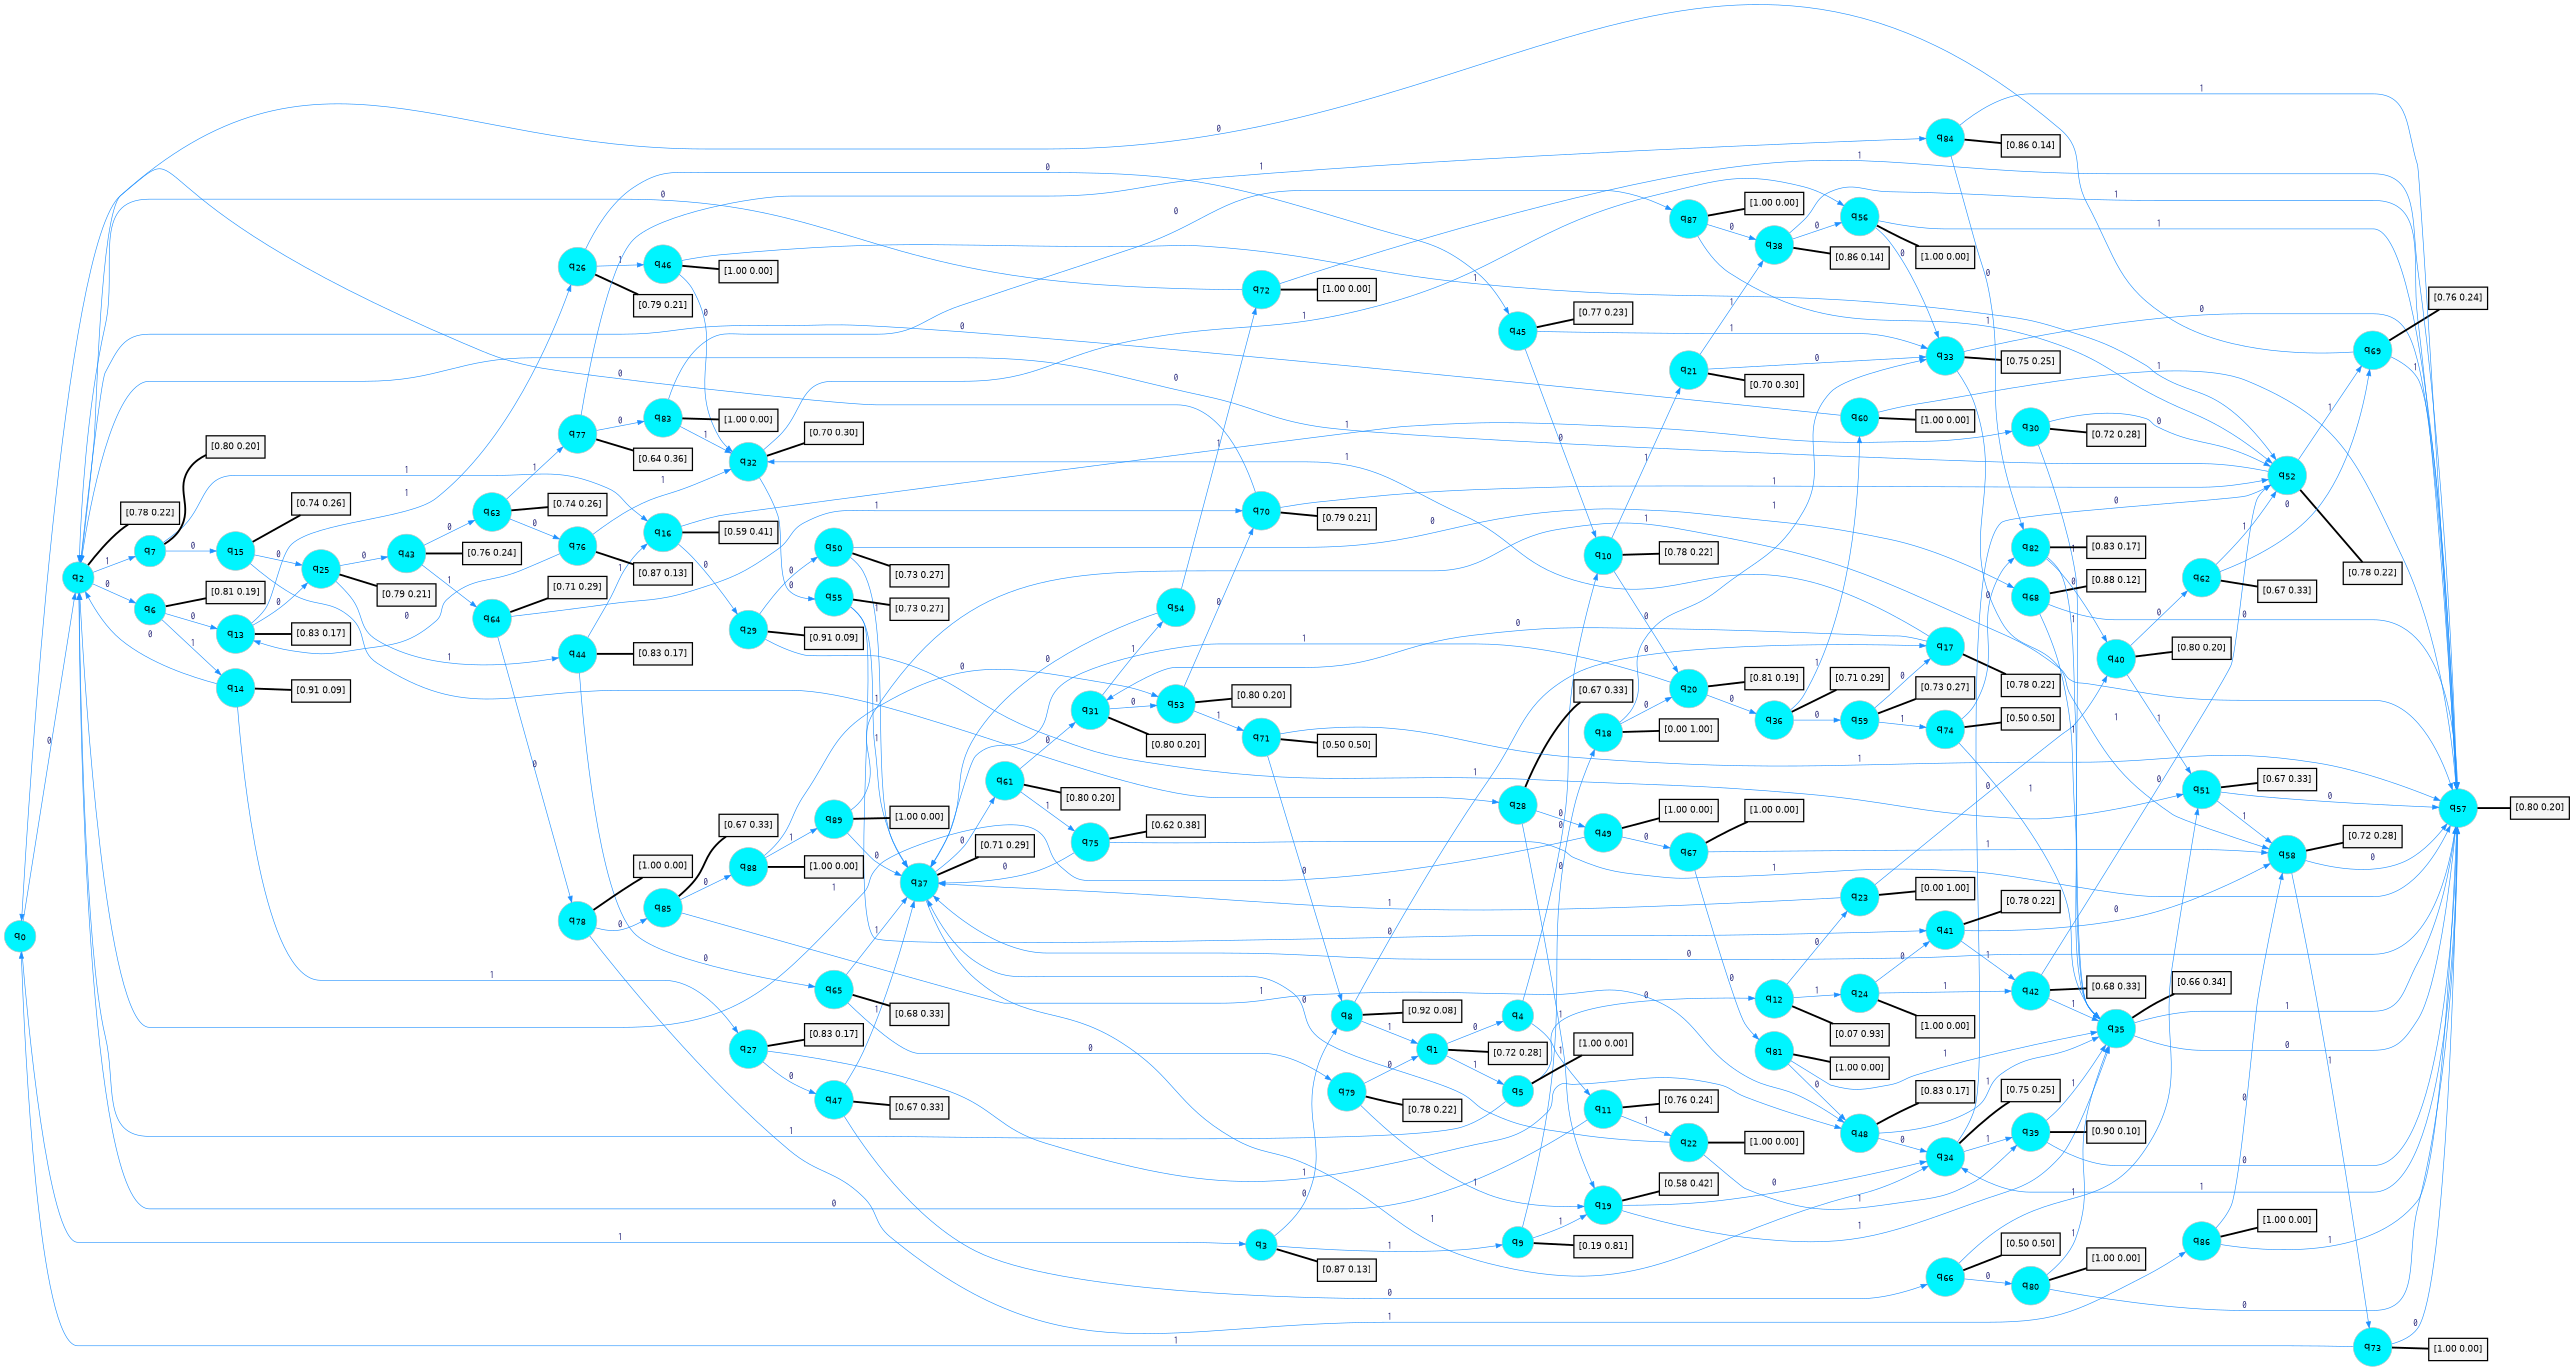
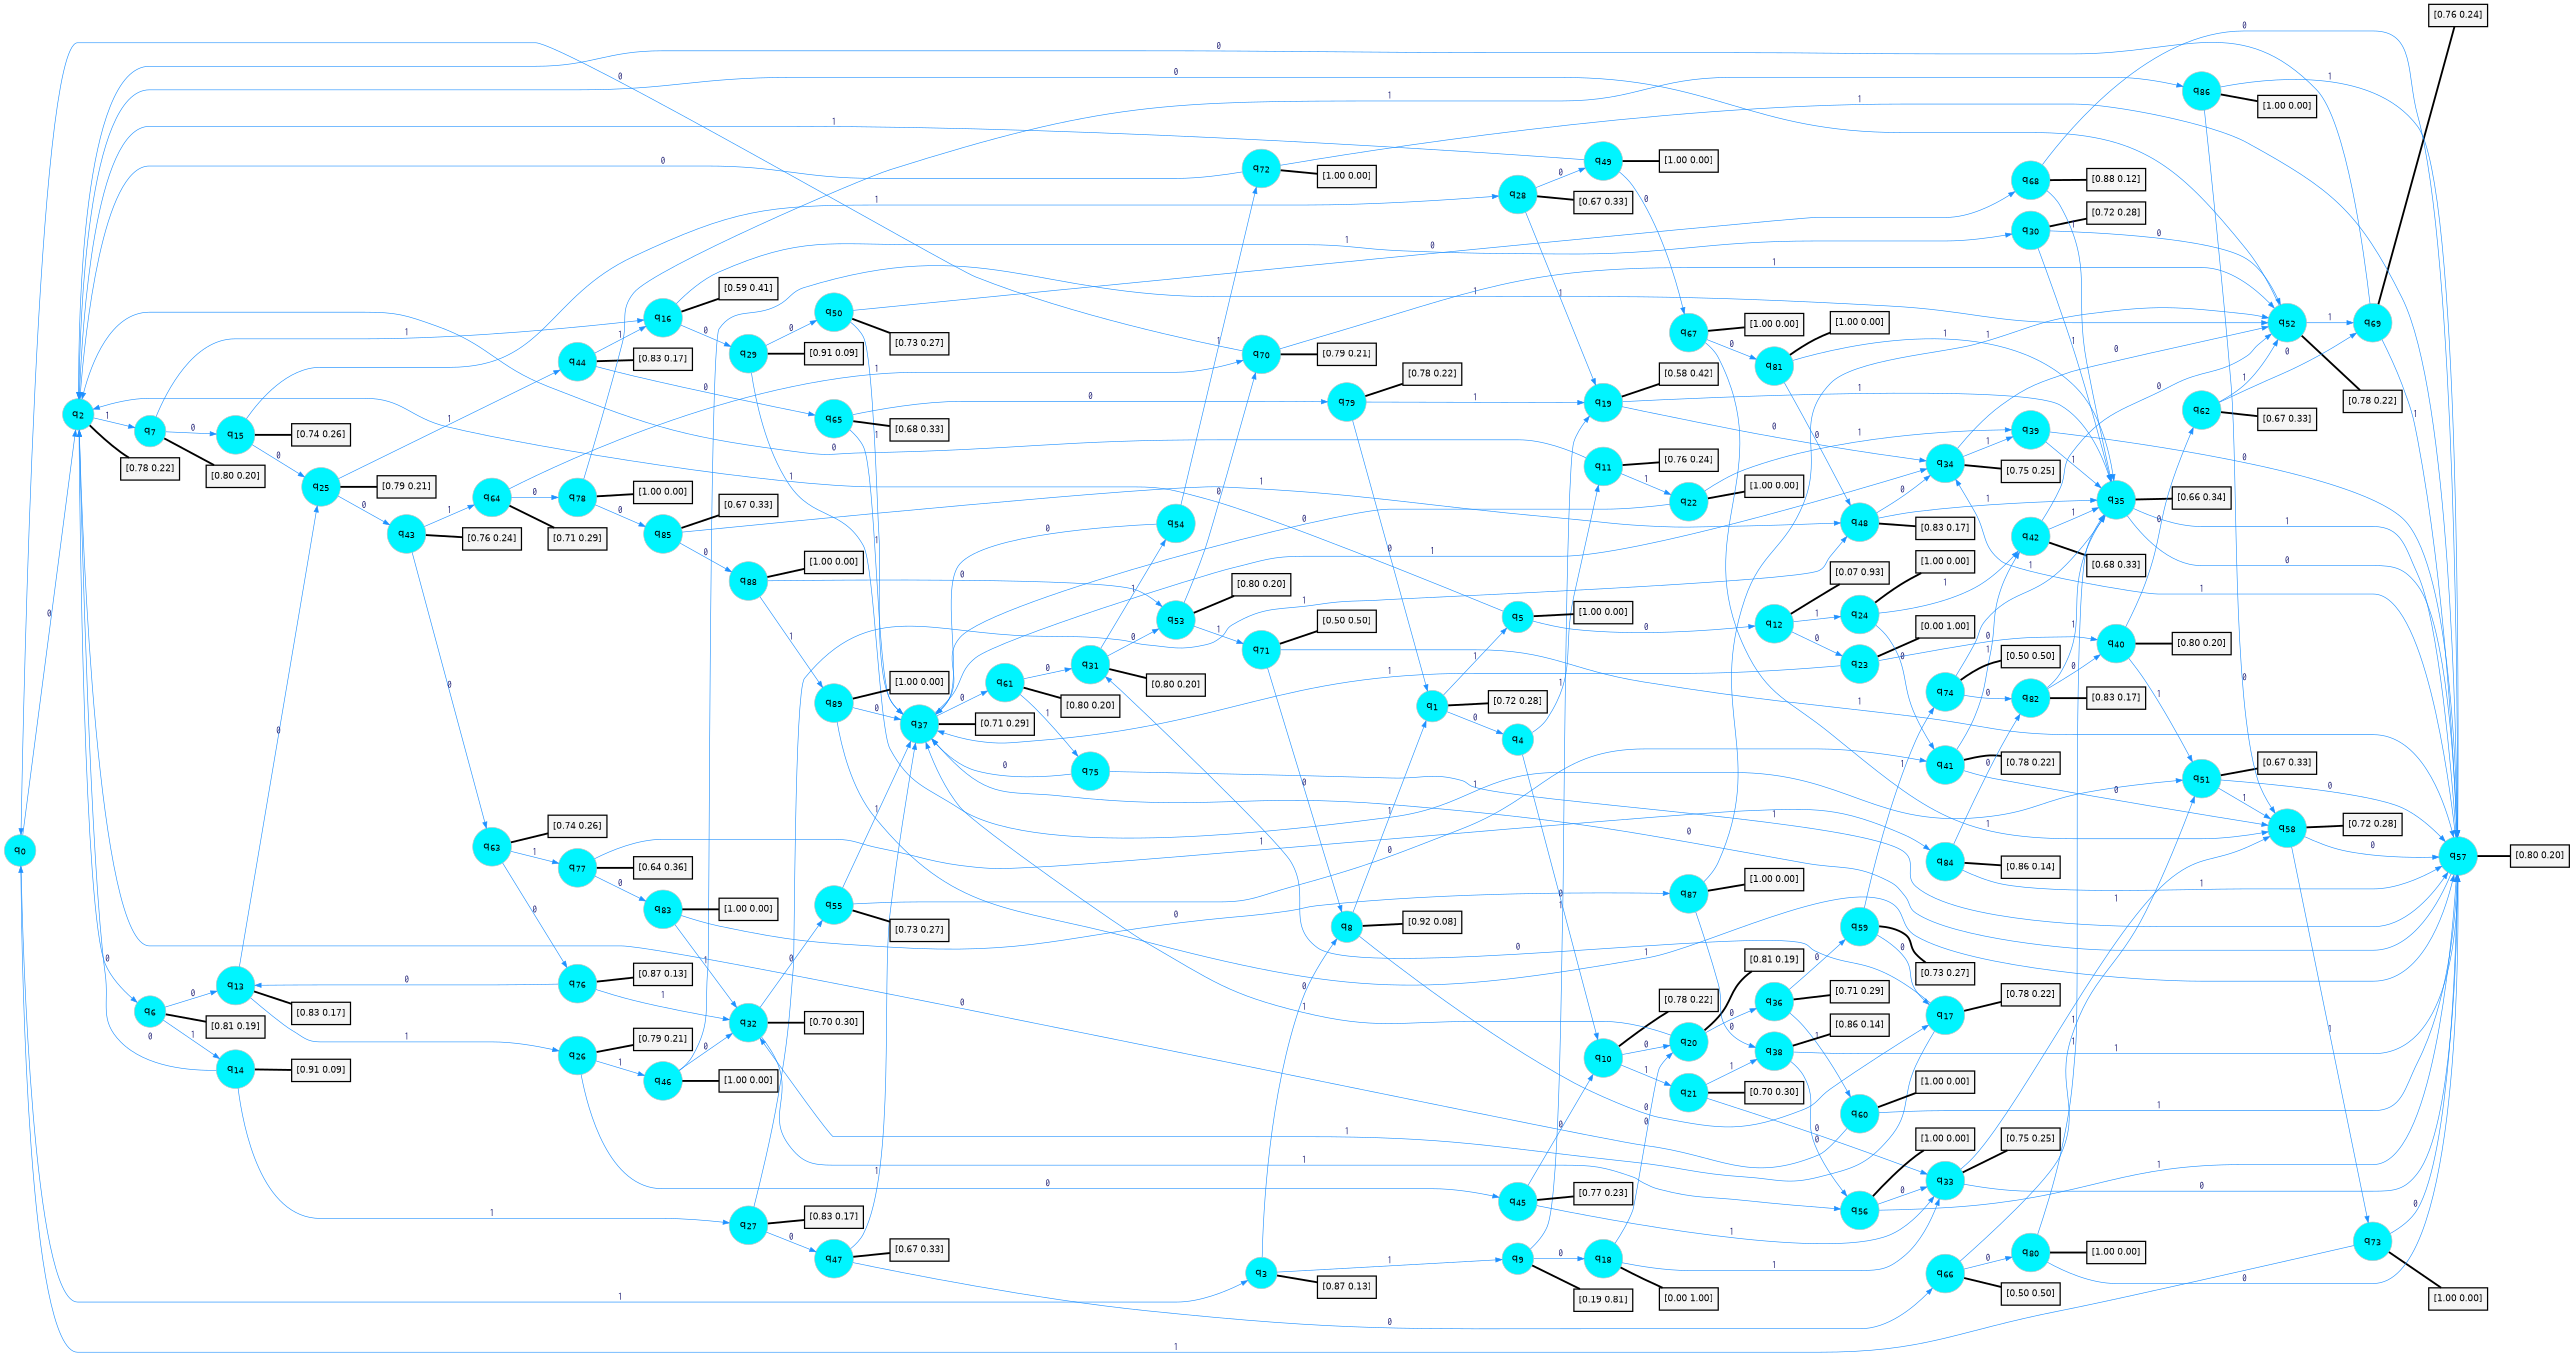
node "[0.62 0.38]": removed
node "[0.90 0.10]": removed
